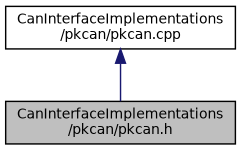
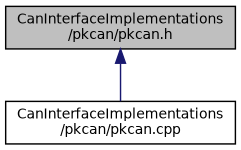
edge "CanInterfaceImplementations /pkcan/pkcan.h" -> "CanInterfaceImplementations /pkcan/pkcan.cpp": reversed
